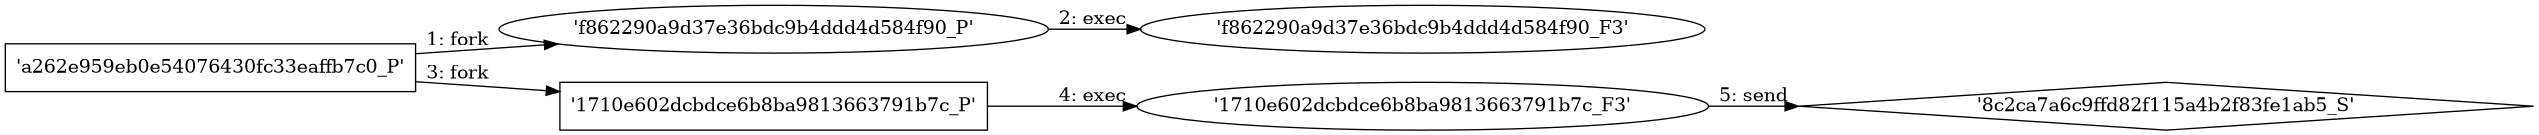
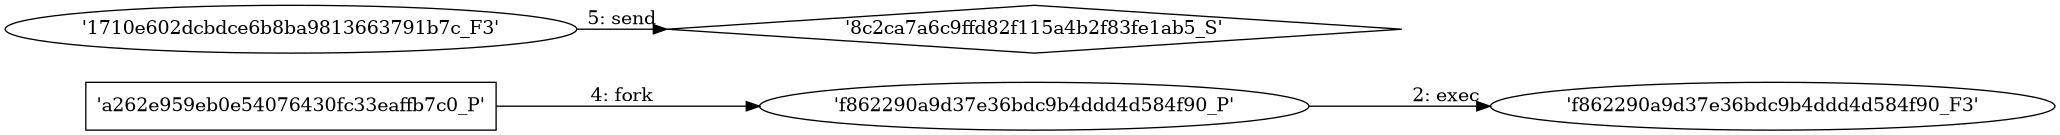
edge "'a262e959eb0e54076430fc33eaffb7c0_P'" -> "'f862290a9d37e36bdc9b4ddd4d584f90_P'": label "1: fork" -> "4: fork"
node "'1710e602dcbdce6b8ba9813663791b7c_P'": removed
